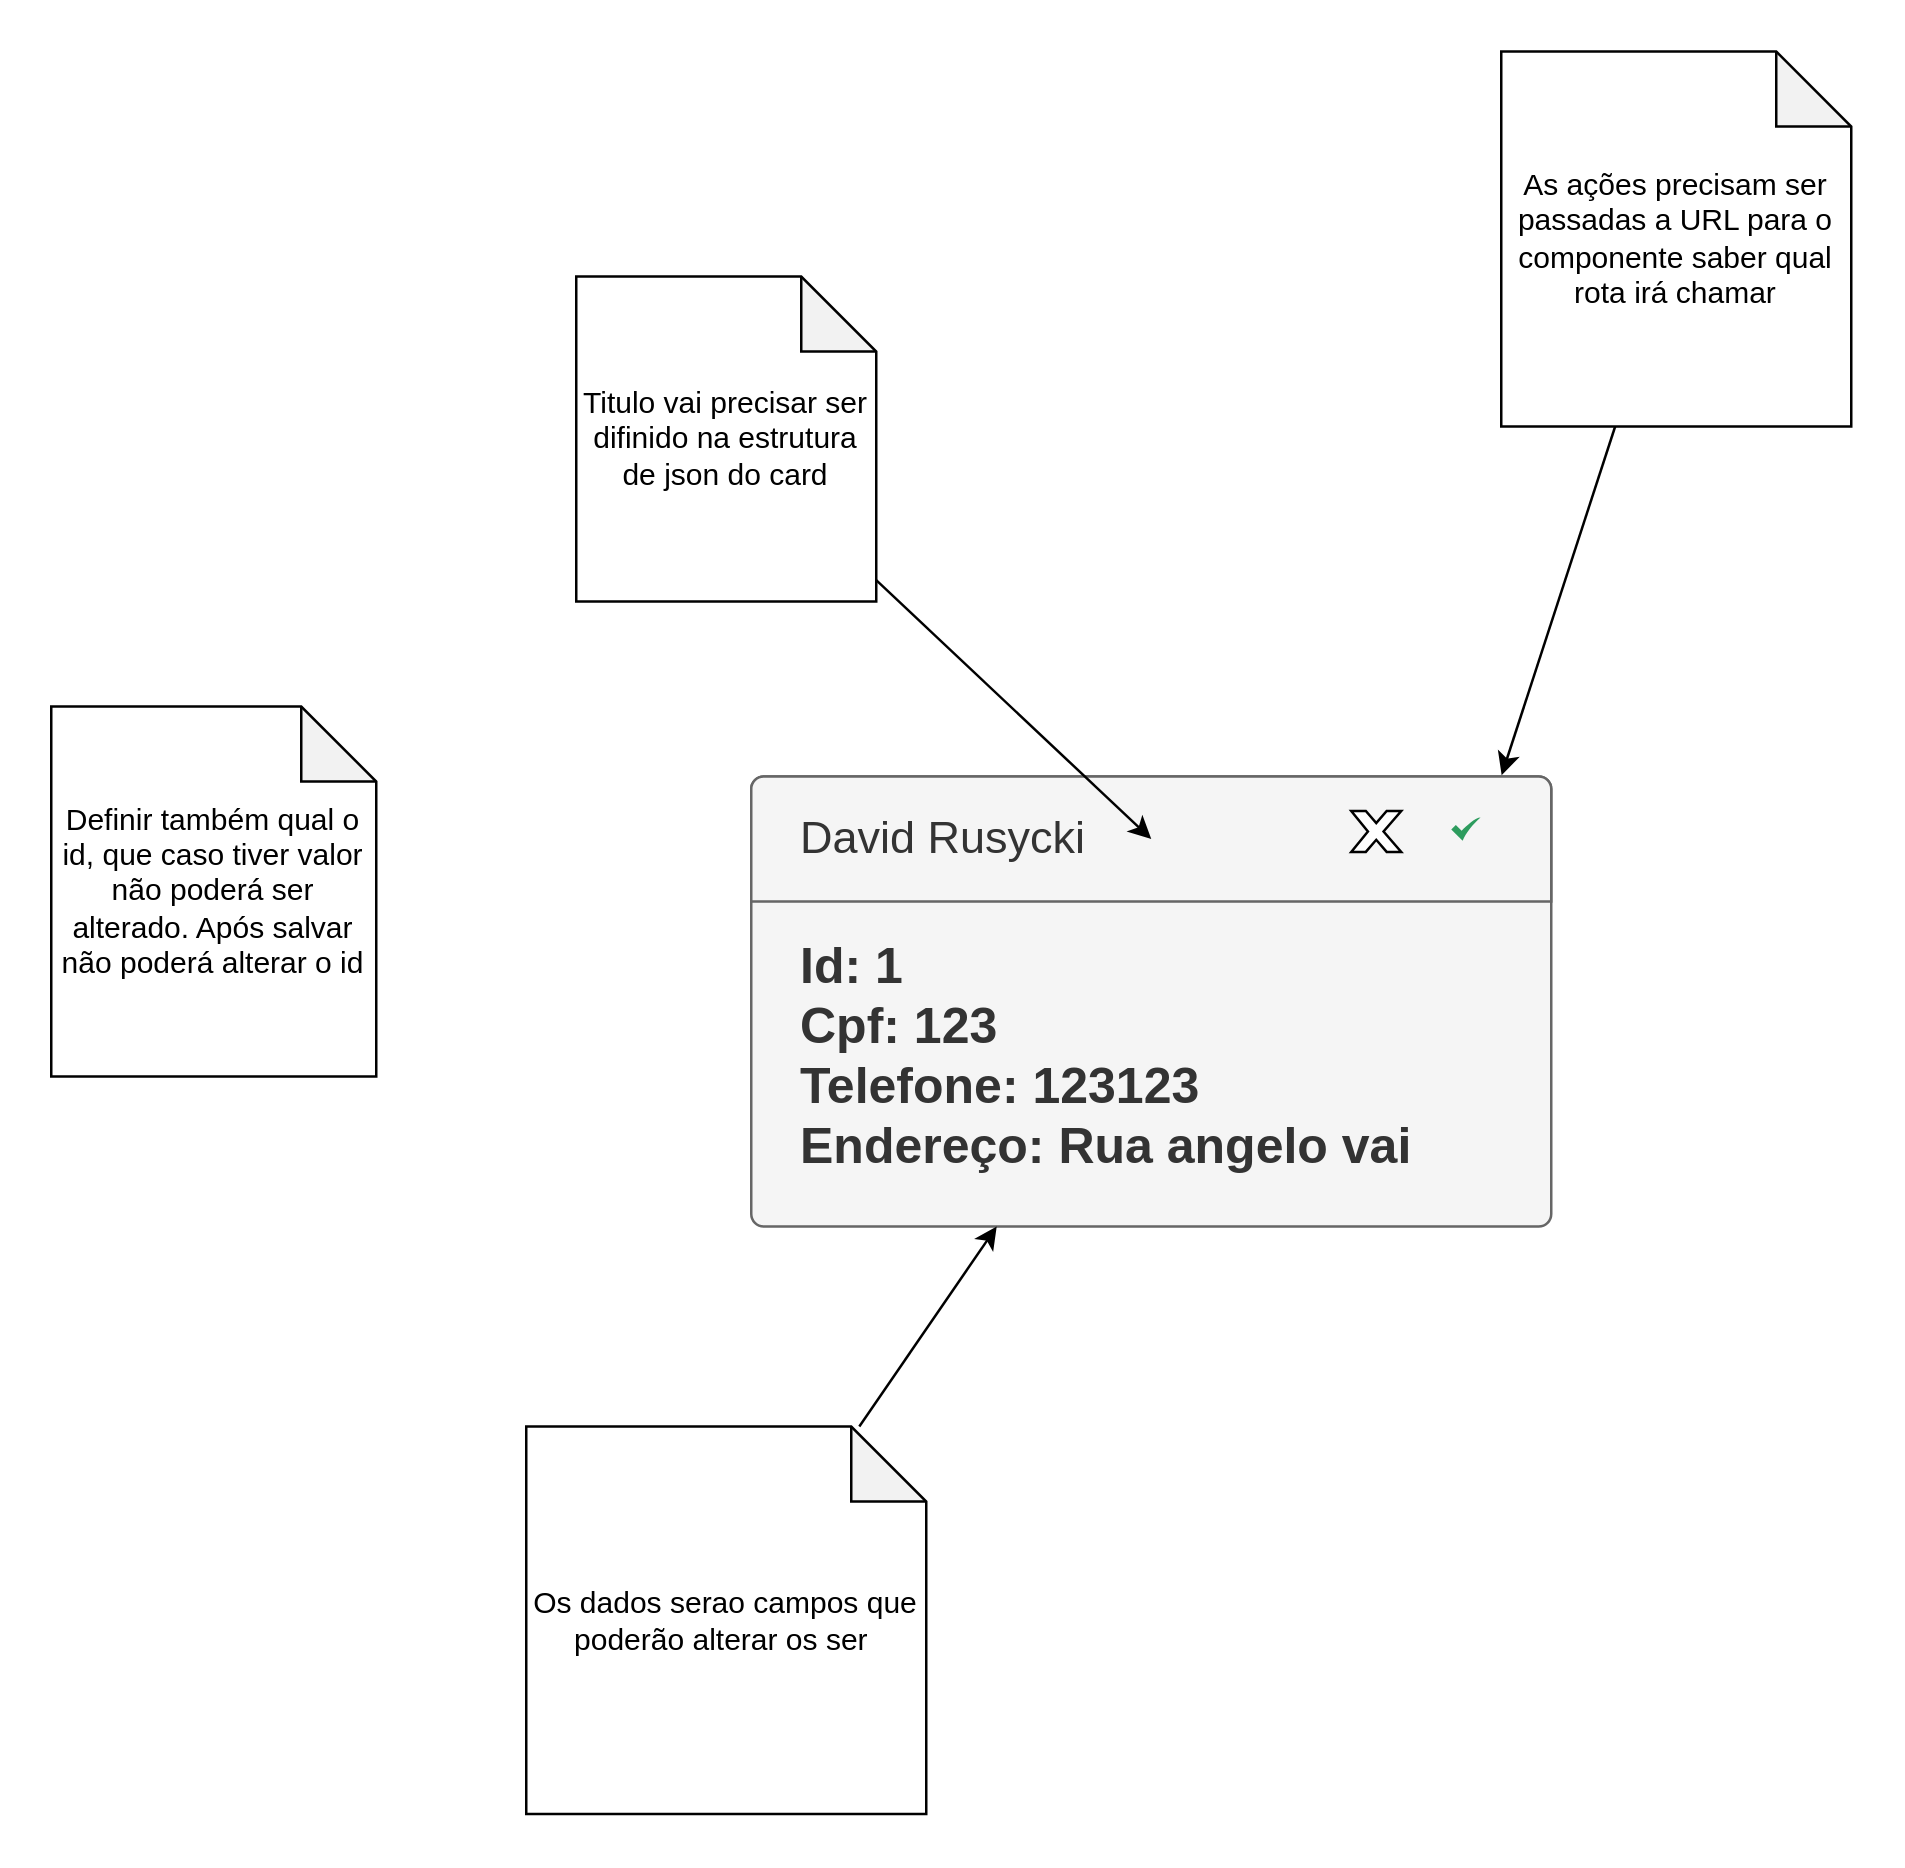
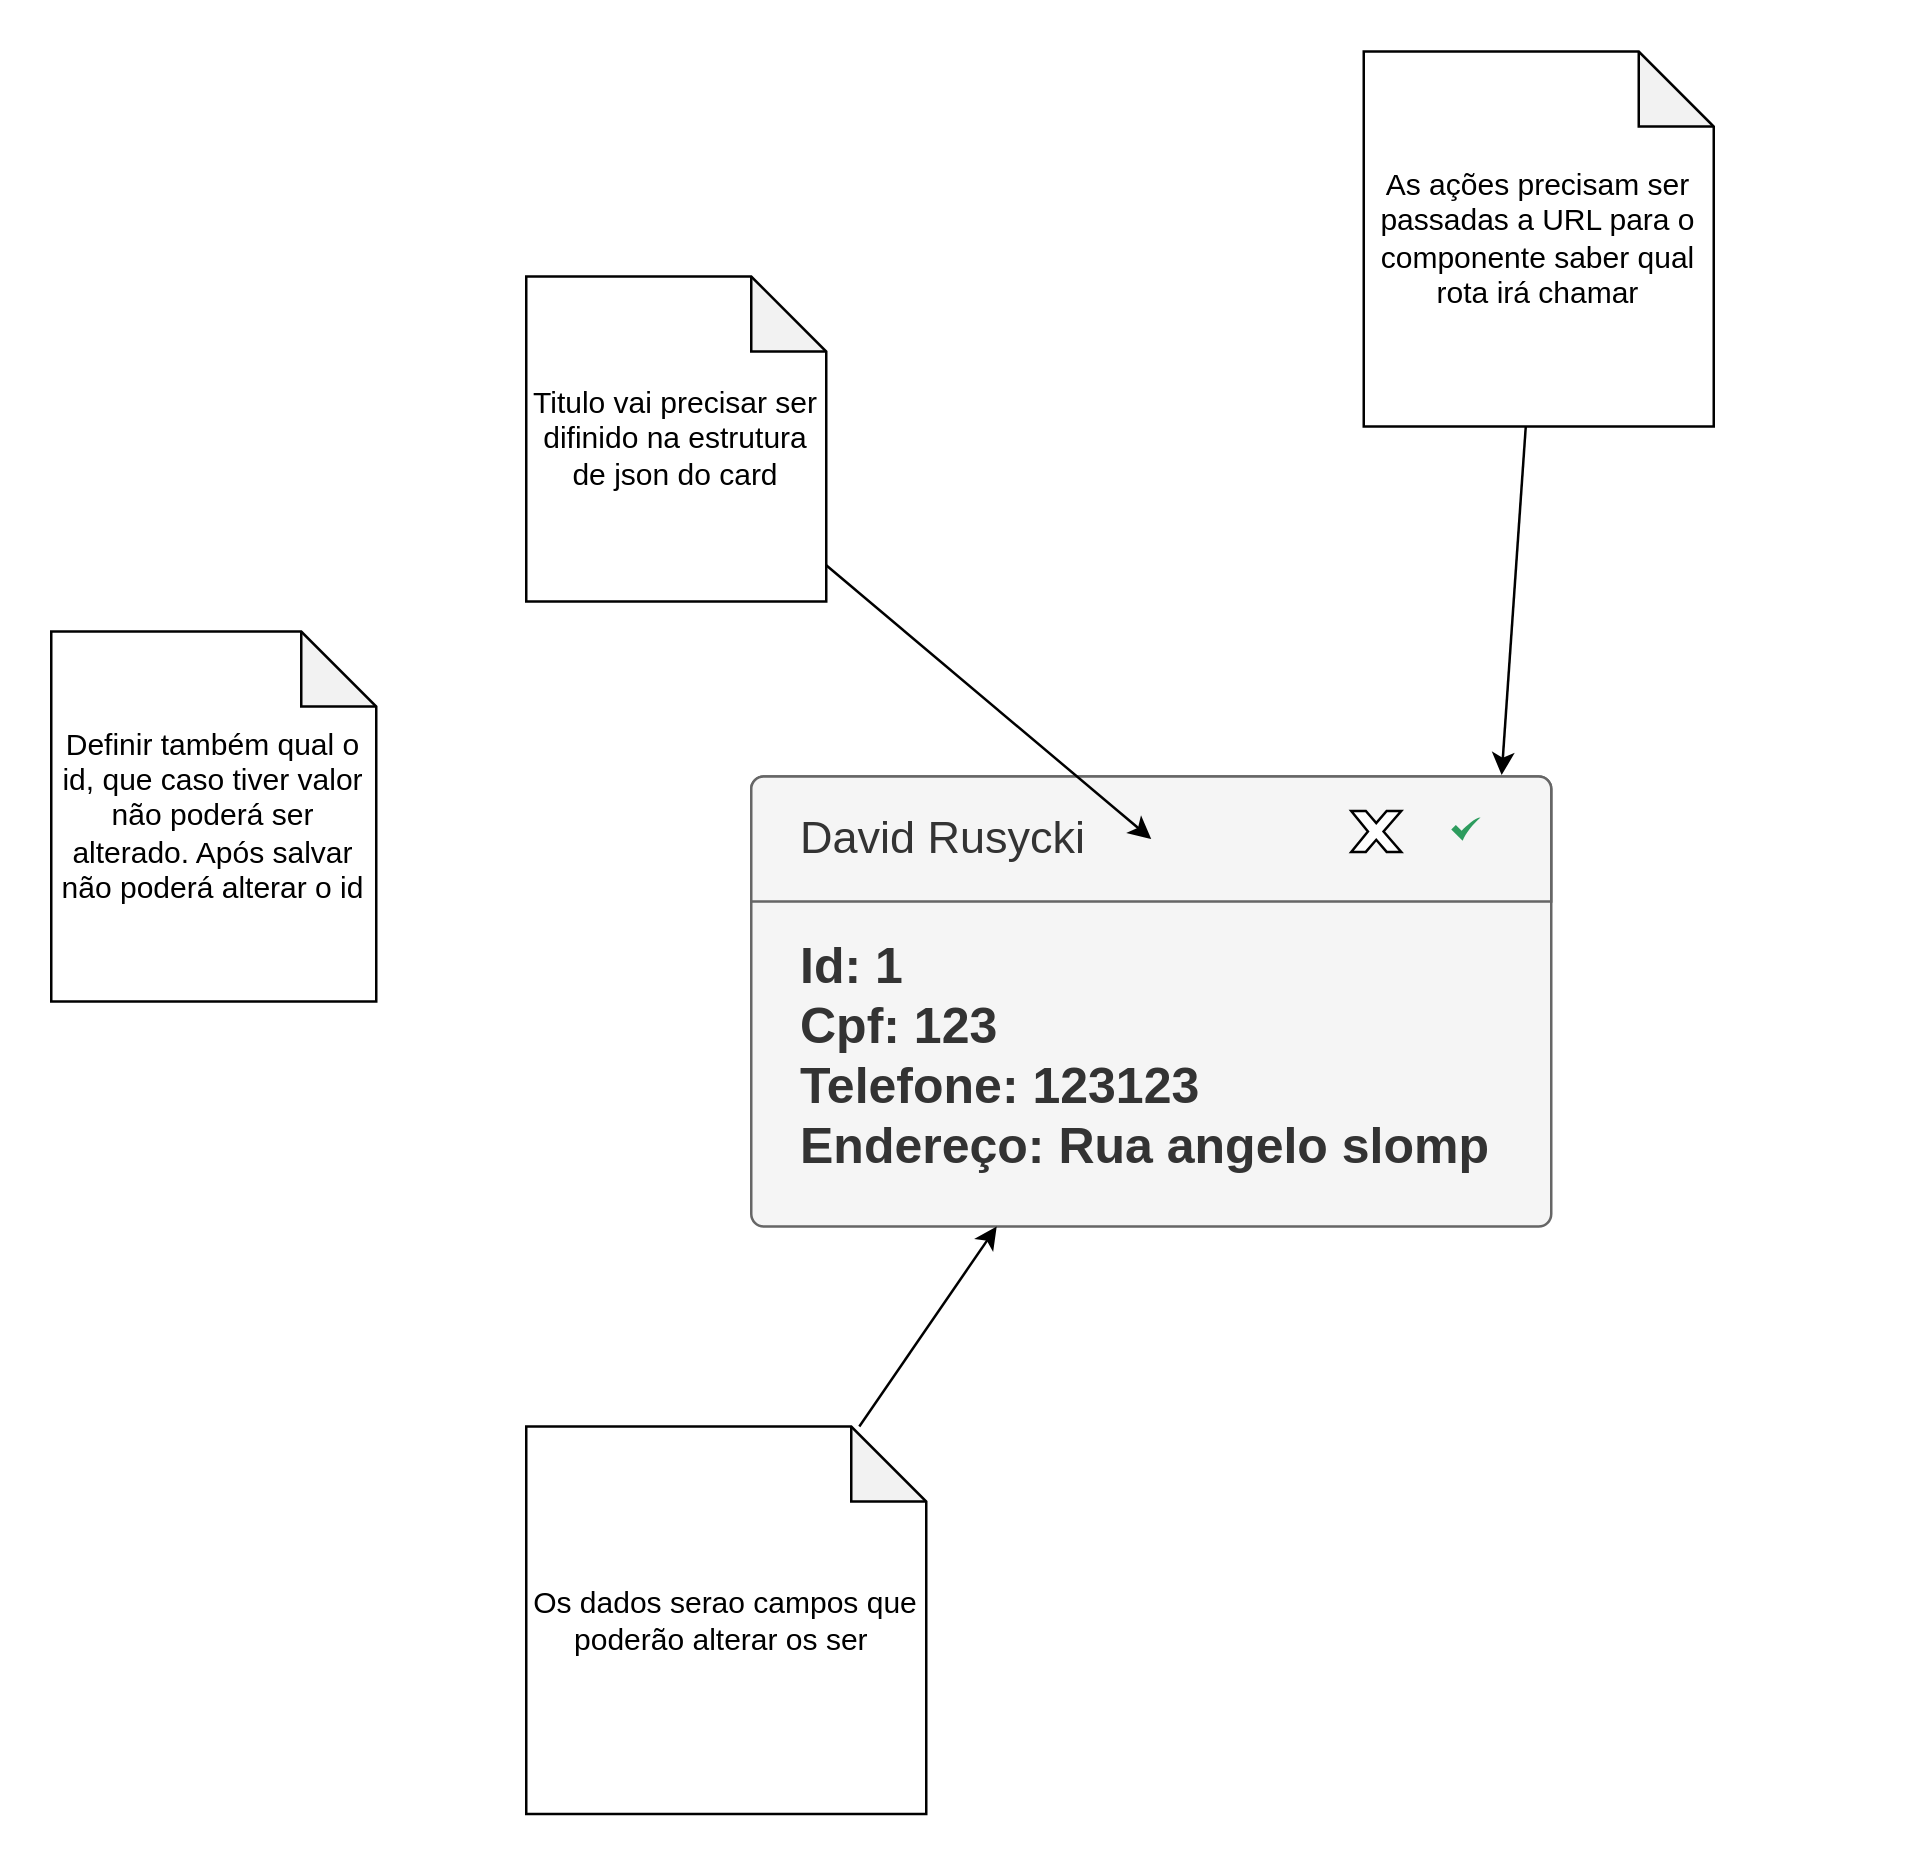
node "As ações precisam ser passadas a URL para o componente saber qual rota irá chamar": moved (1676, 239) -> (1539, 239)
node "Titulo vai precisar ser difinido na estrutura de json do card": moved (726, 439) -> (676, 439)
node "Definir também qual o id, que caso tiver valor não poderá ser alterado. Após salvar não poderá alterar o id": moved (214, 891) -> (214, 816)
node "Id: 1 Cpf: 123 Telefone: 123123 Endereço: Rua angelo vai": label "Id: 1 Cpf: 123 Telefone: 123123 Endereço: Rua angelo vai" -> "Id: 1 Cpf: 123 Telefone: 123123 Endereço: Rua angelo slomp"
